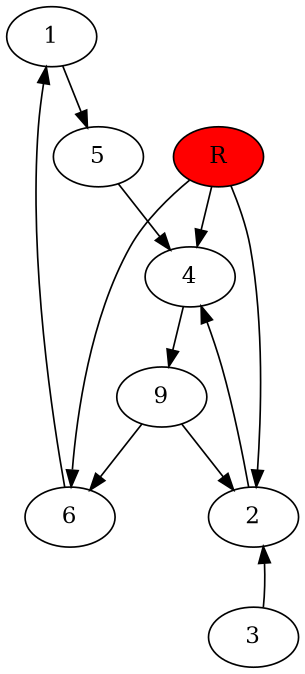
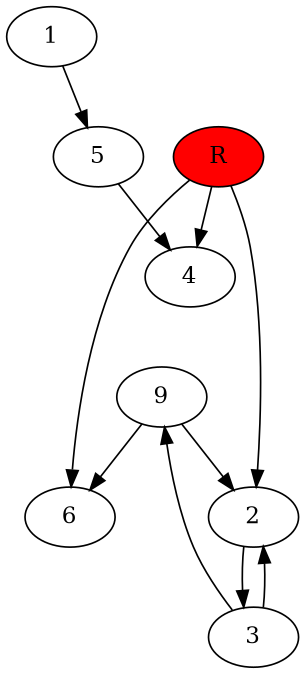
edge "6" -> "1": removed
edge "4" -> "9": now "3" -> "9"
edge "2" -> "4": now "2" -> "3"
